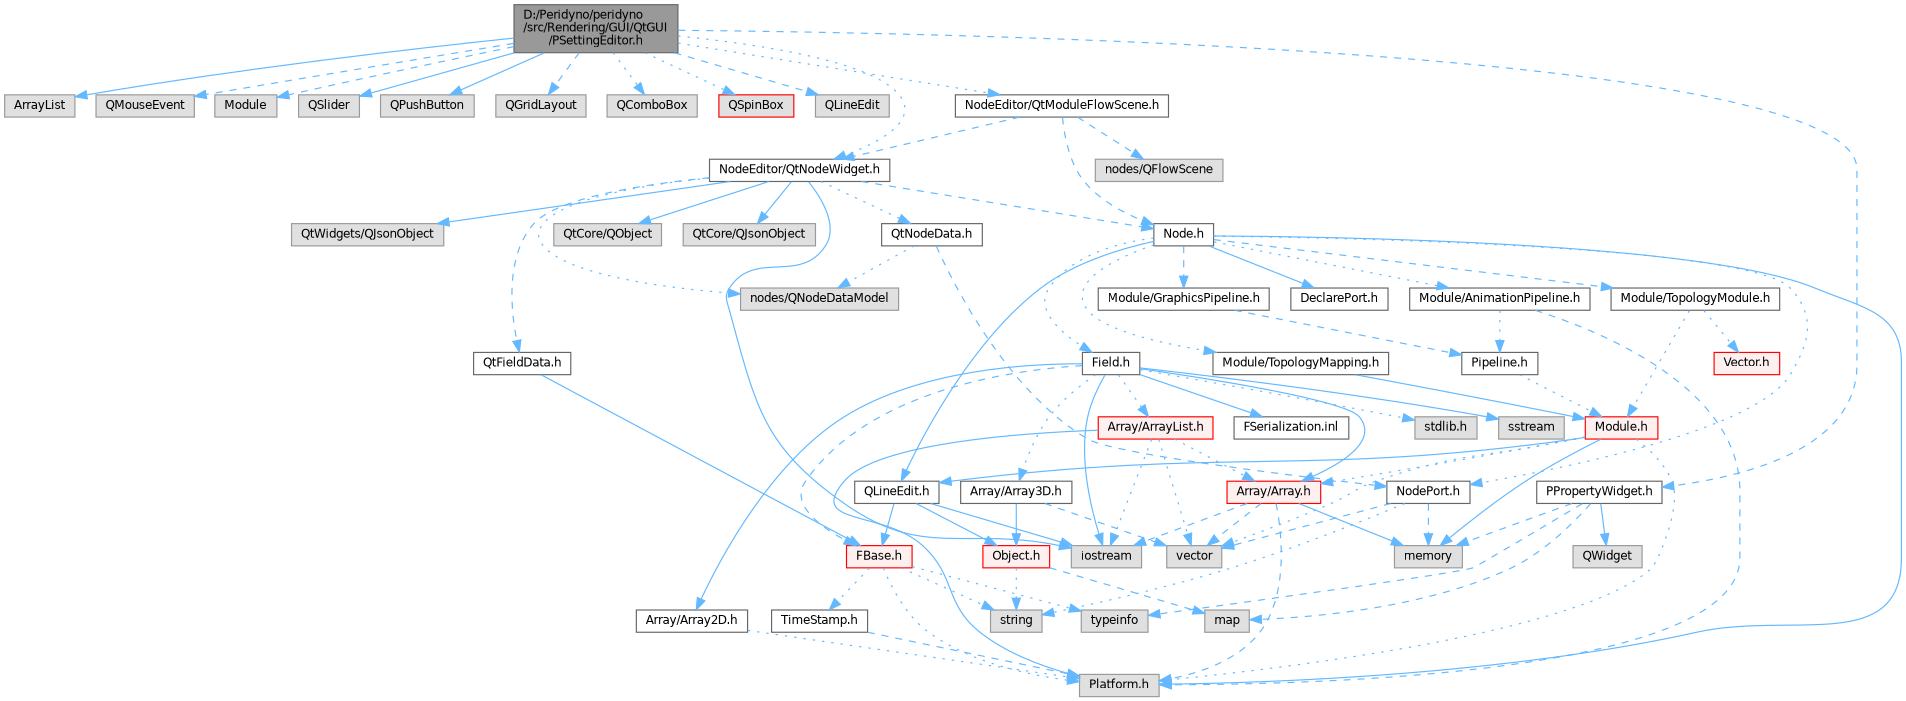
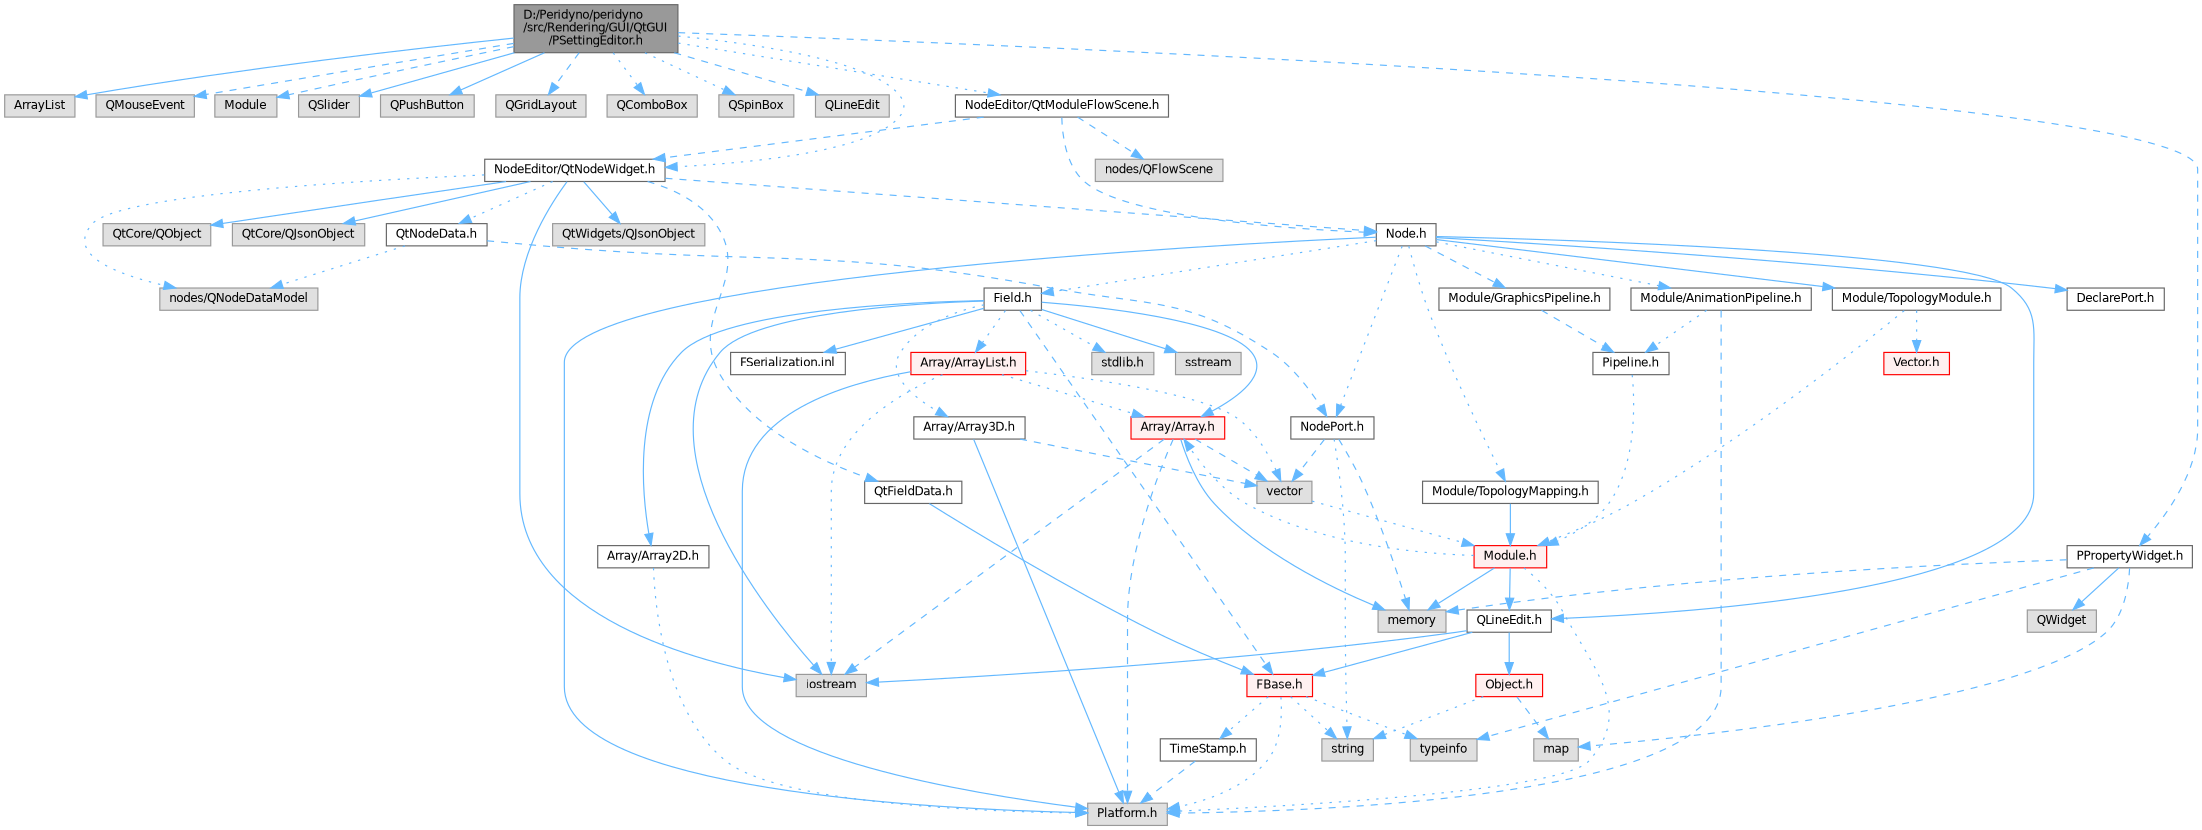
node "QSpinBox": color red -> grey60
edge "Node.h" -> "Module/TopologyModule.h": style dashed -> solid
edge "Module.h" -> "vector": reversed
edge "Array/Array3D.h" -> "Object.h": now "Array/Array3D.h" -> "Platform.h"
